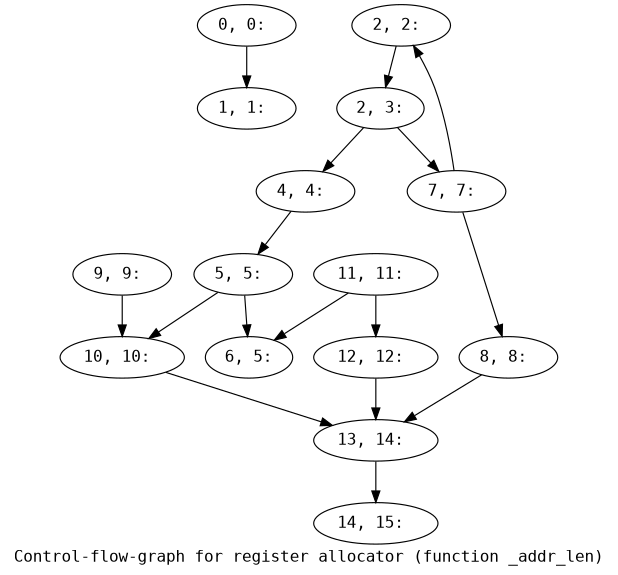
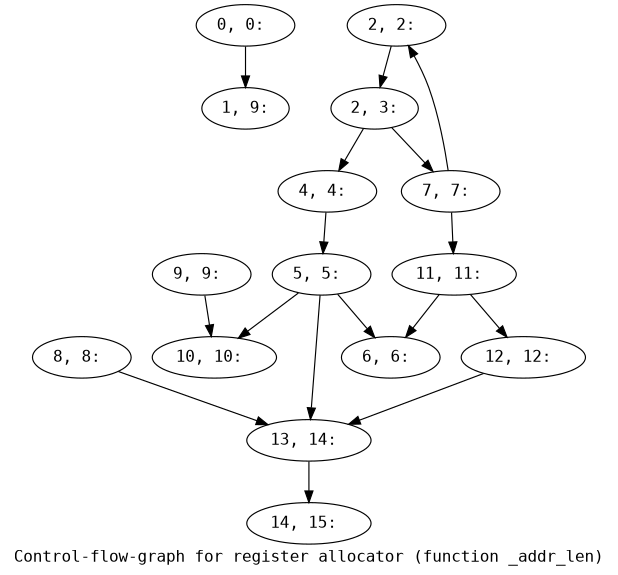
node "1, 1:": label "1, 1:" -> "1, 9:"
edge "7, 7:" -> "8, 8:": now "7, 7:" -> "11, 11:"
node "6, 5:": label "6, 5:" -> "6, 6:"
edge "10, 10:" -> "13, 14:": now "5, 5:" -> "13, 14:"
